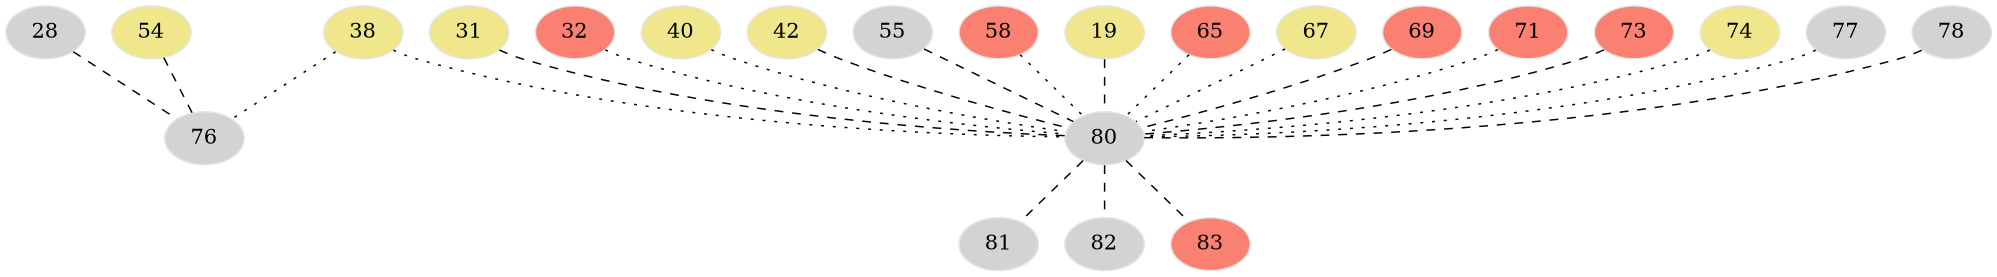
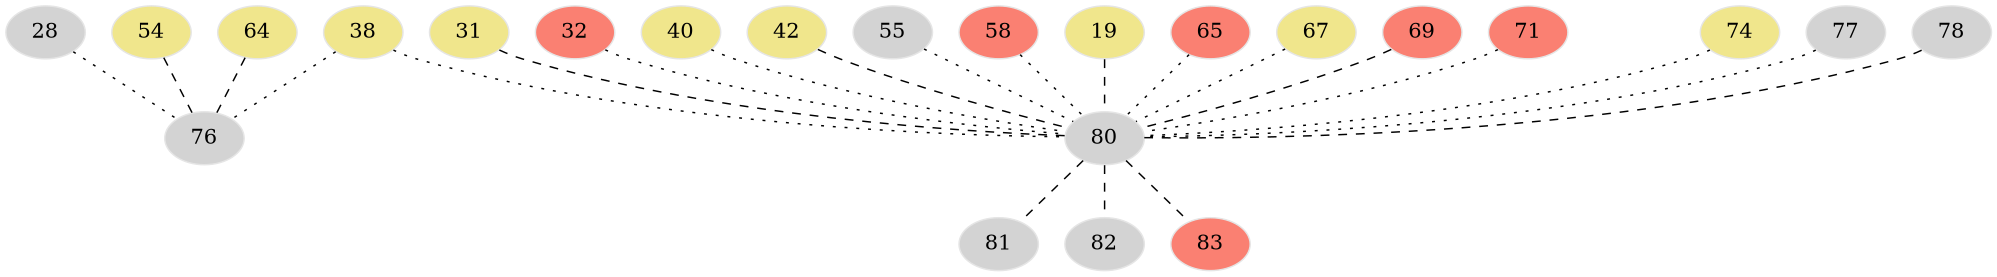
node "64": added
node "73": removed
edge "28" -- "76": style dashed -> dotted
edge "55" -- "80": style dashed -> dotted
